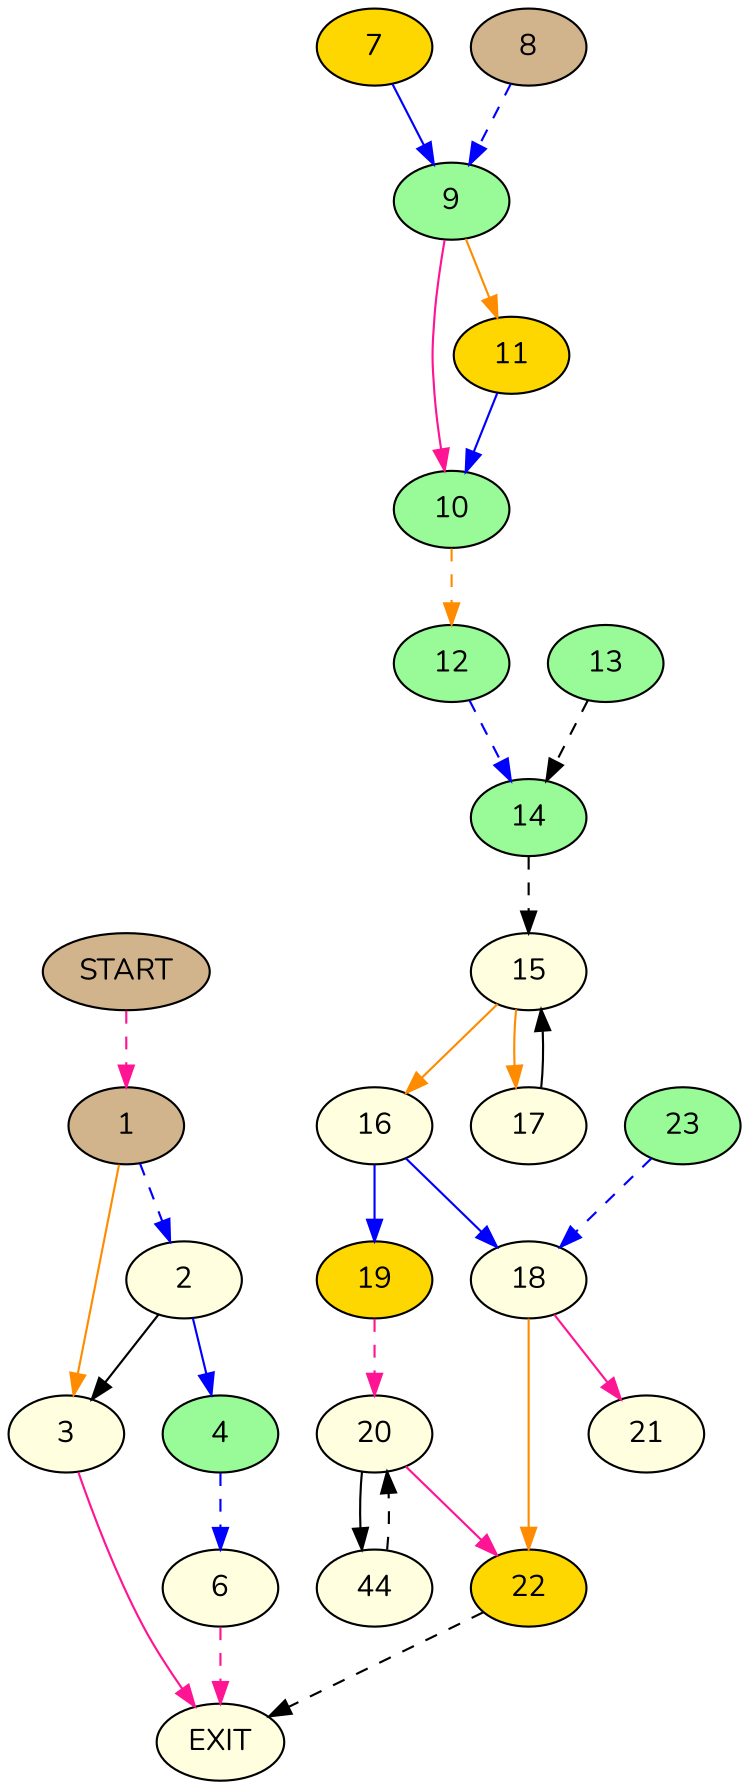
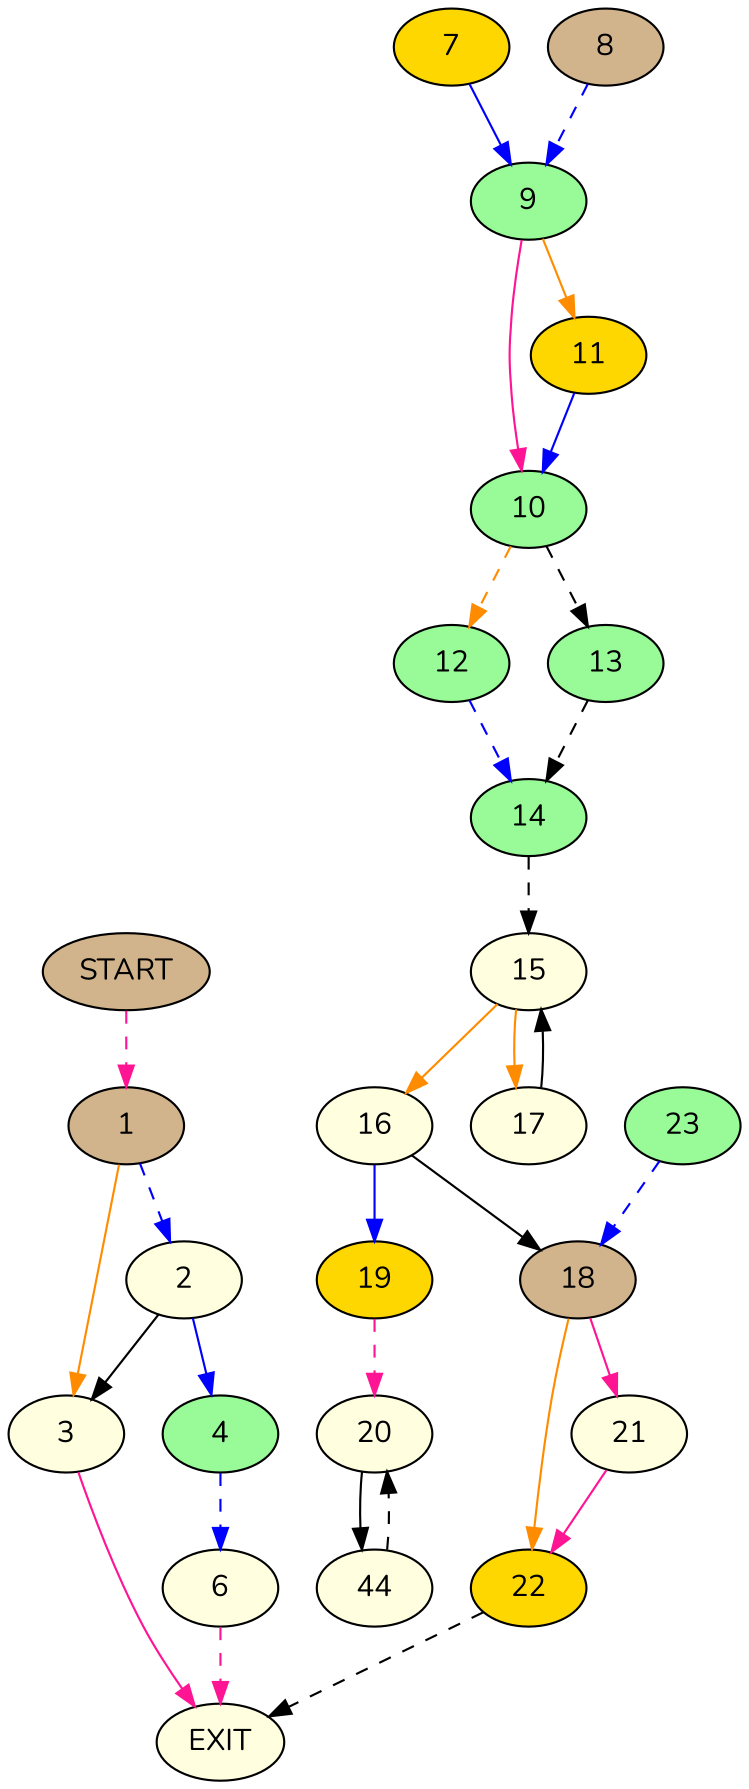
edge "10" -> "13": added
edge "16" -> "18": color blue -> black
node "18": fillcolor lightyellow -> tan
edge "20" -> "22": now "21" -> "22"
